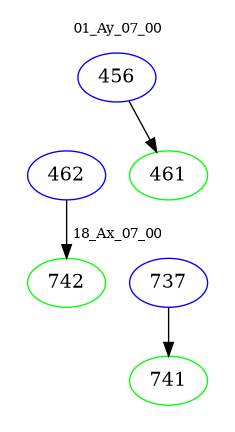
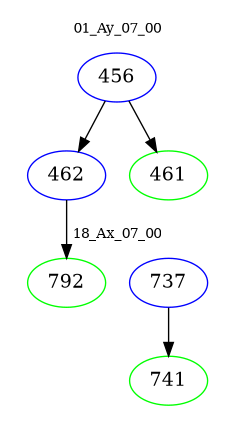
edge "456" -> "462": added
node "742": label "742" -> "792"
